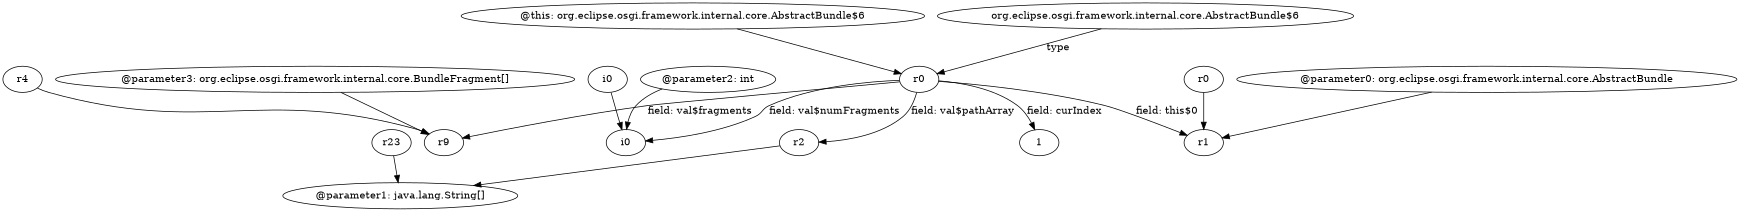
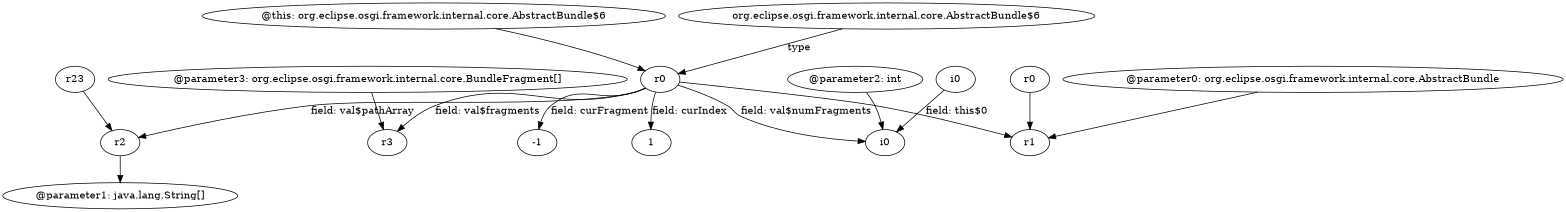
node "r4": removed
node "r9": label "r9" -> "r3"
node "-1": added
edge "r23" -> "@parameter1: java.lang.String[]": now "r23" -> "r2"
